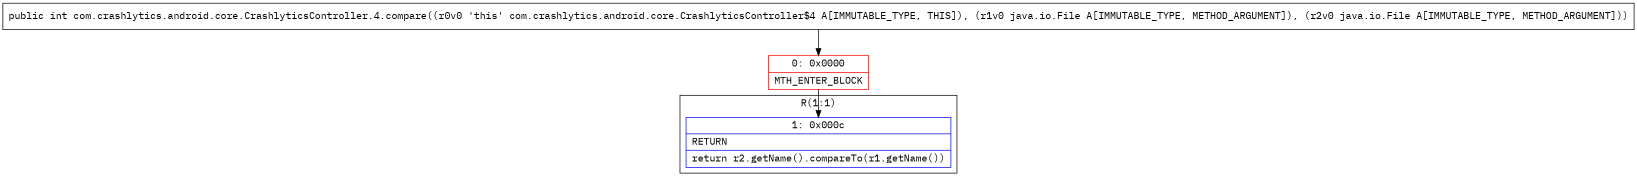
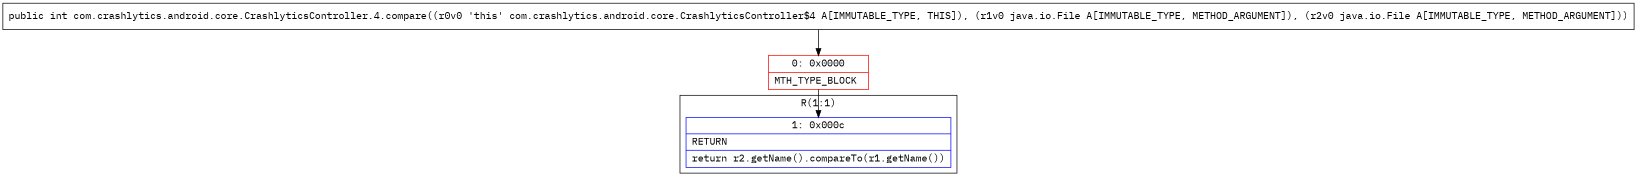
node "0: 0x0000": text "MTH_ENTER_BLOCK" -> "MTH_TYPE_BLOCK"
